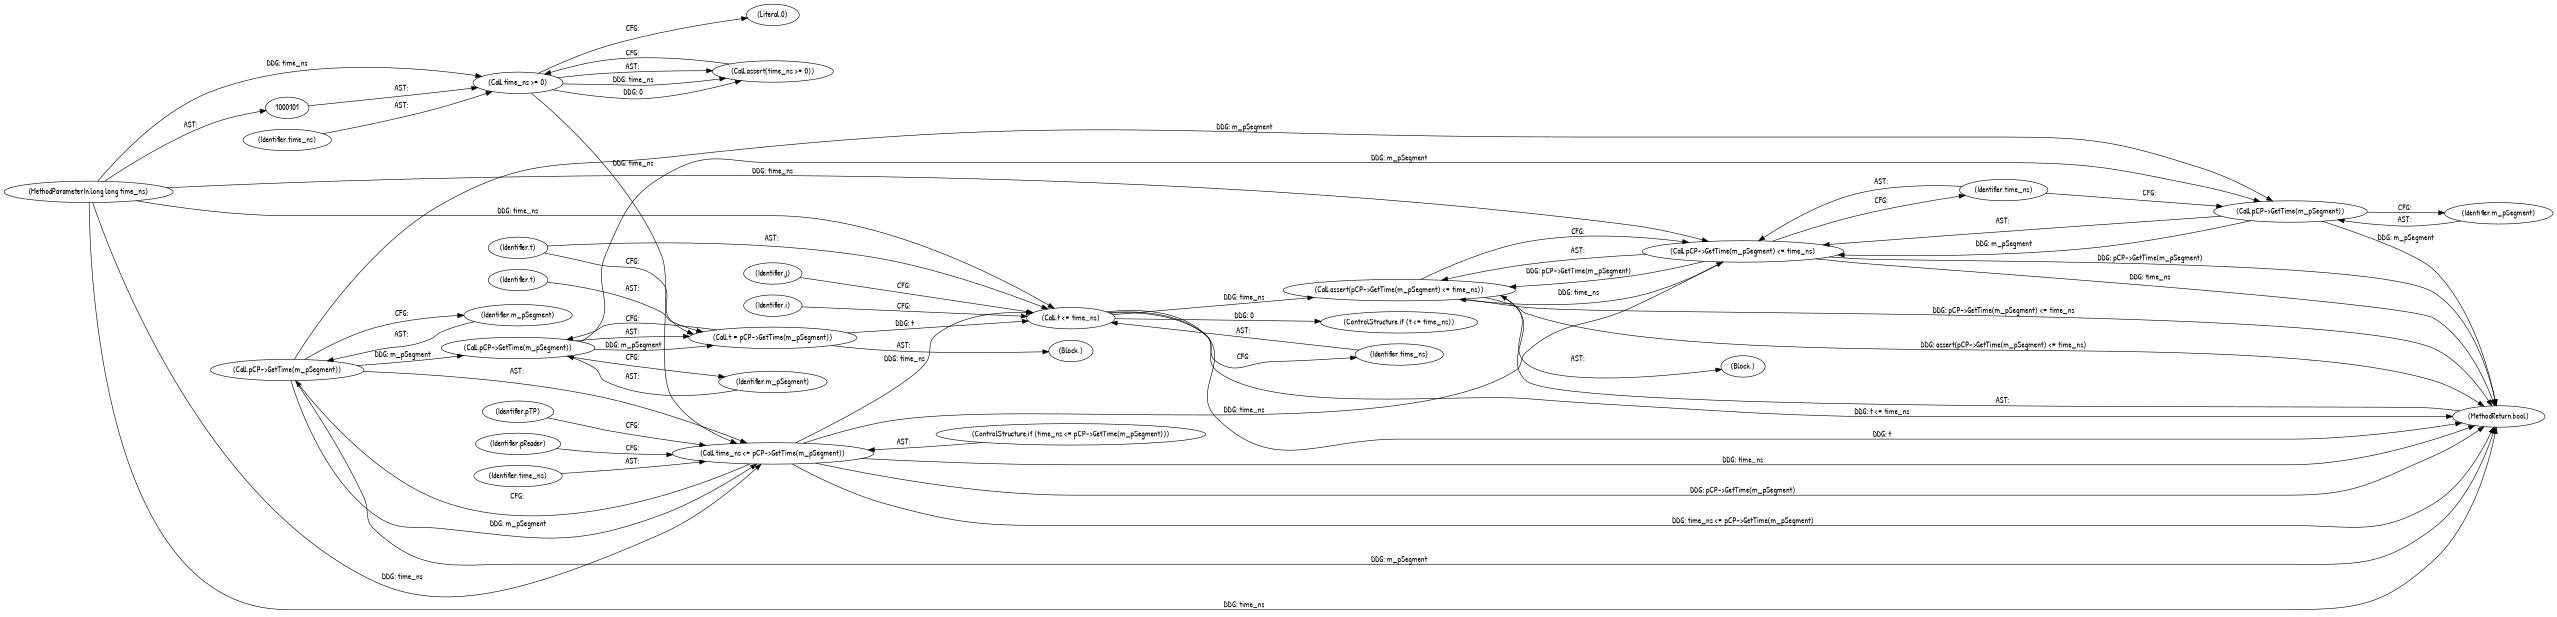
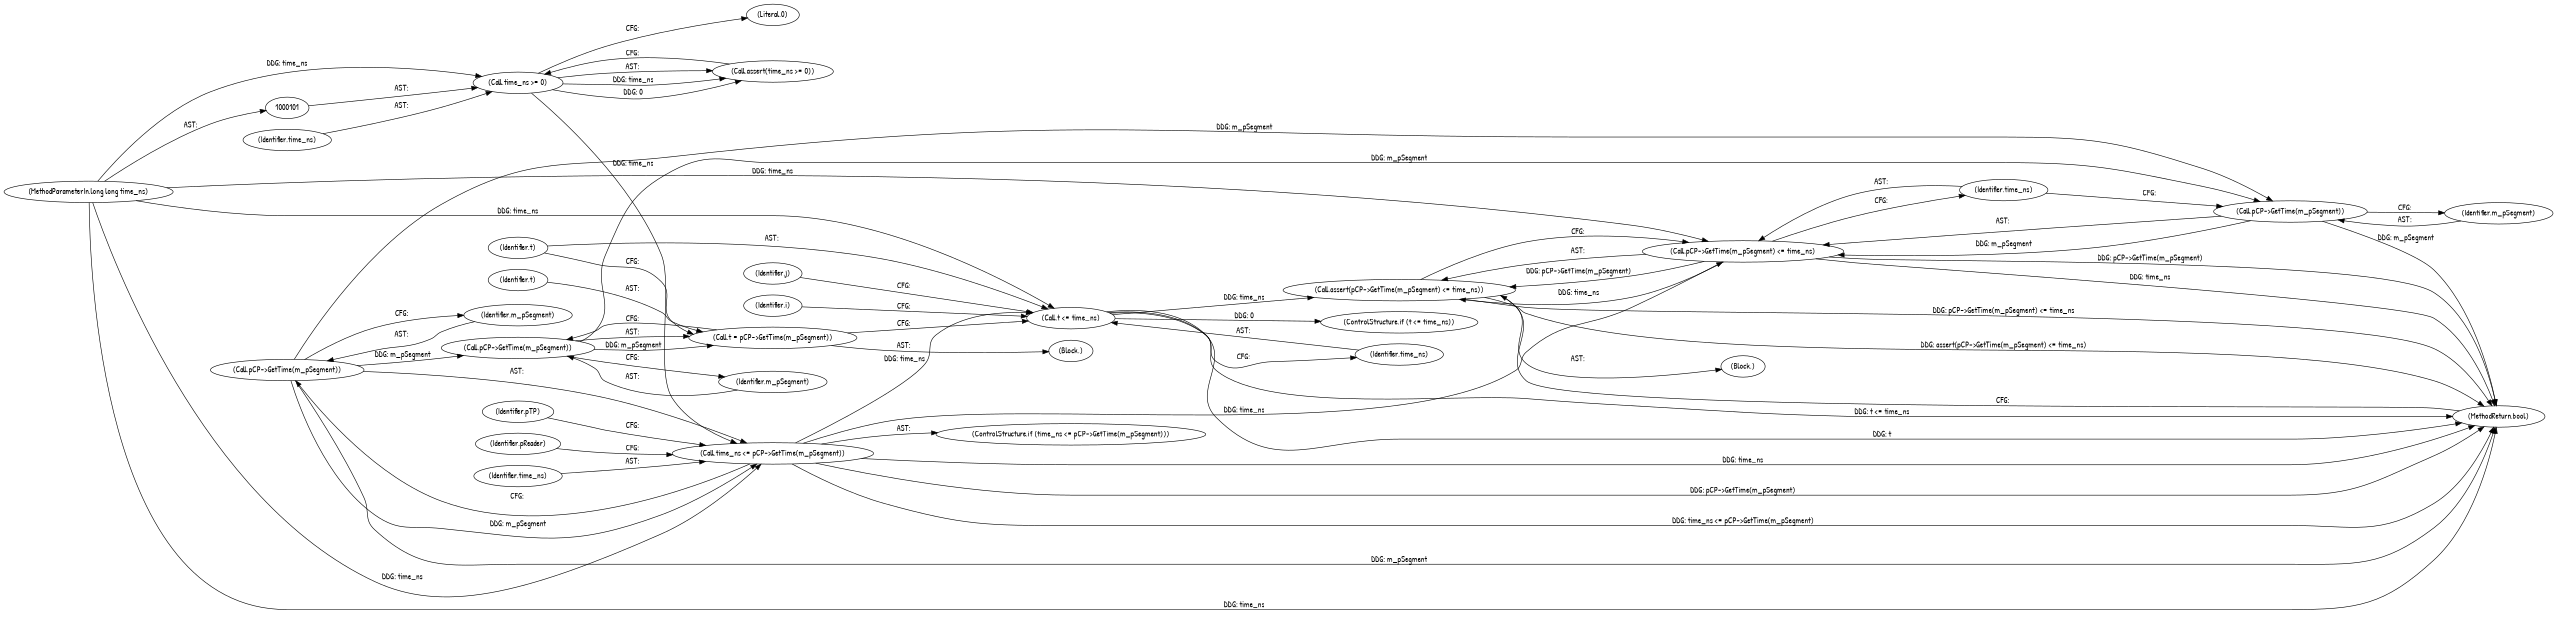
edge "(Call,t = pCP->GetTime(m_pSegment))" -> "(Call,t <= time_ns)": label "DDG: t" -> "CFG: "
edge "(MethodReturn,bool)" -> "(Call,assert(pCP->GetTime(m_pSegment) <= time_ns))": label "AST: " -> "CFG: "
edge "(ControlStructure,if (time_ns <= pCP->GetTime(m_pSegment)))" -> "(Call,time_ns <= pCP->GetTime(m_pSegment))": reversed
